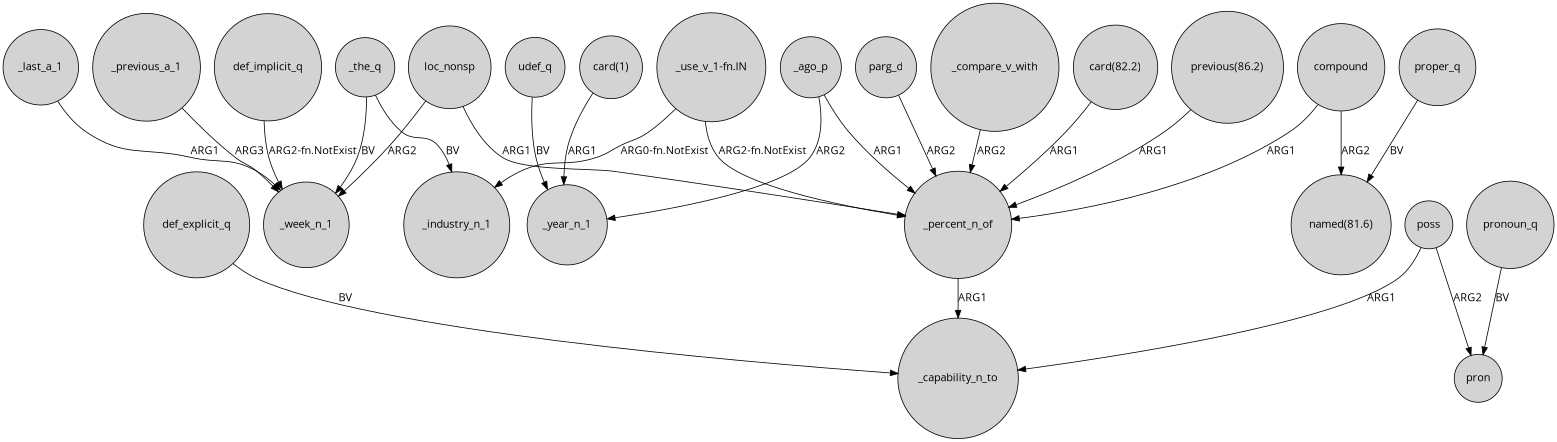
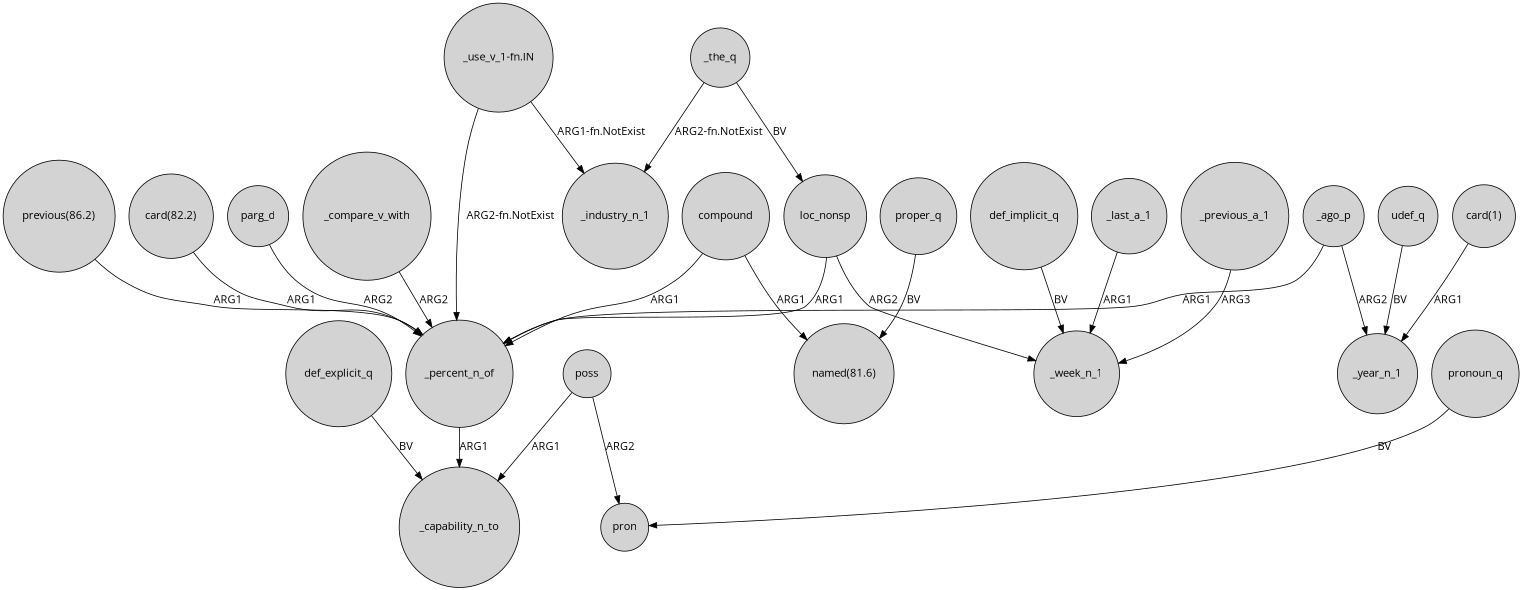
edge "_the_q" -> "_week_n_1": now "_the_q" -> "loc_nonsp"
edge "def_implicit_q" -> "_week_n_1": label "ARG2-fn.NotExist" -> "BV"
edge "_the_q" -> "_industry_n_1": label "BV" -> "ARG2-fn.NotExist"
edge "_use_v_1-fn.IN" -> "_industry_n_1": label "ARG0-fn.NotExist" -> "ARG1-fn.NotExist"
edge "compound" -> "named(81.6)": label "ARG2" -> "ARG1"
